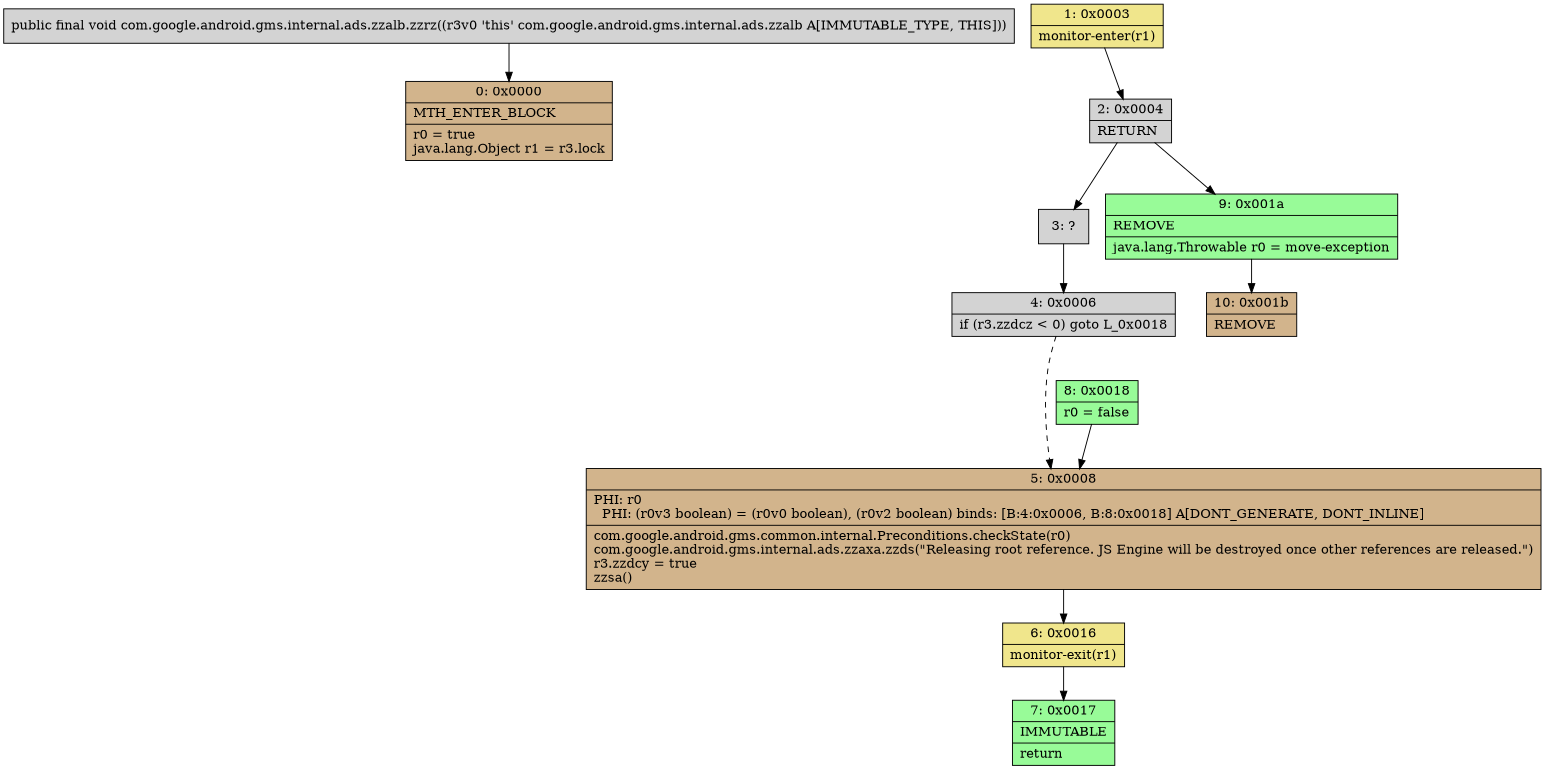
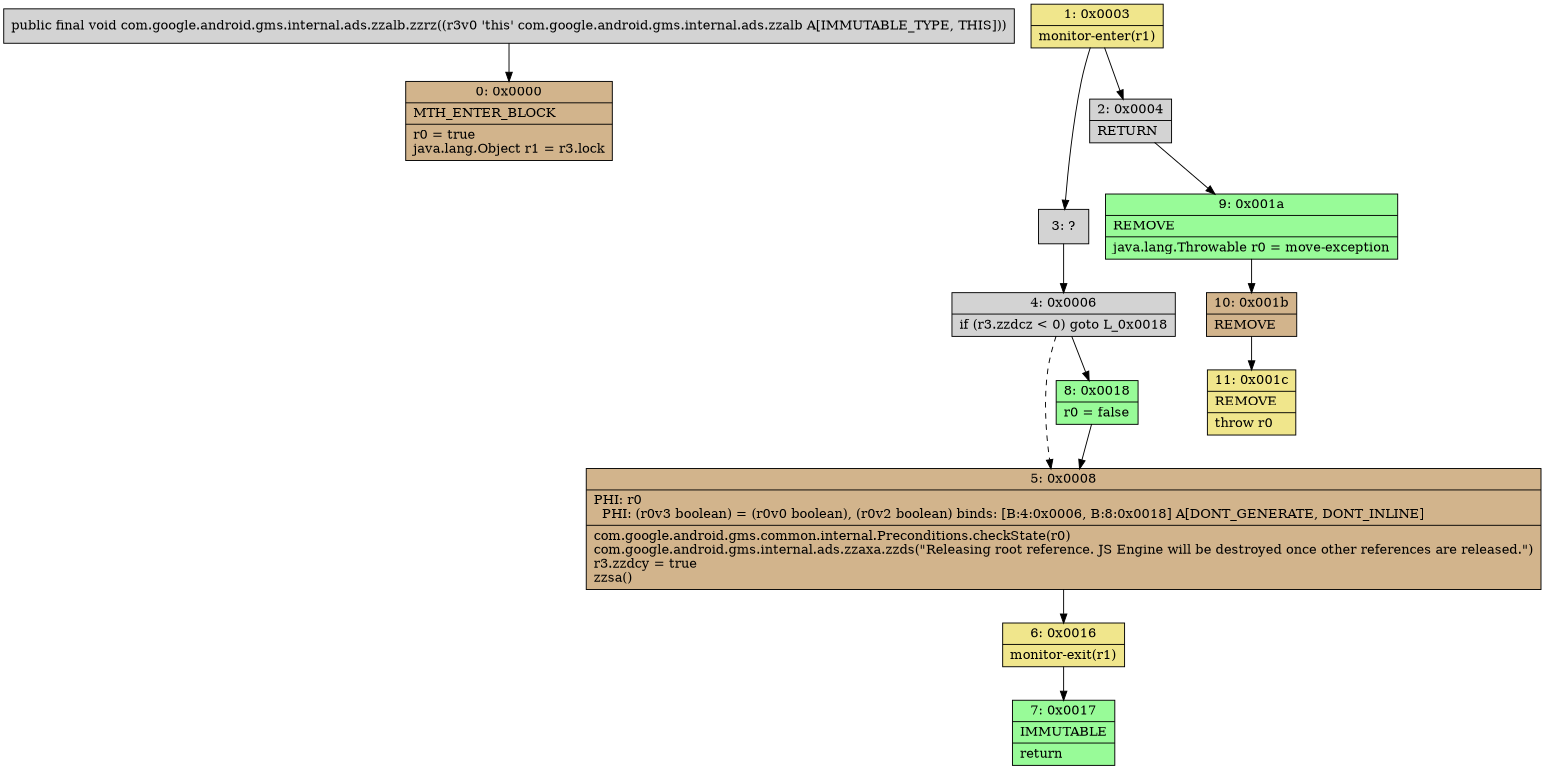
edge "2: 0x0004" -> "3: ?": now "1: 0x0003" -> "3: ?"
edge "4: 0x0006" -> "8: 0x0018": added
node "11: 0x001c": added
